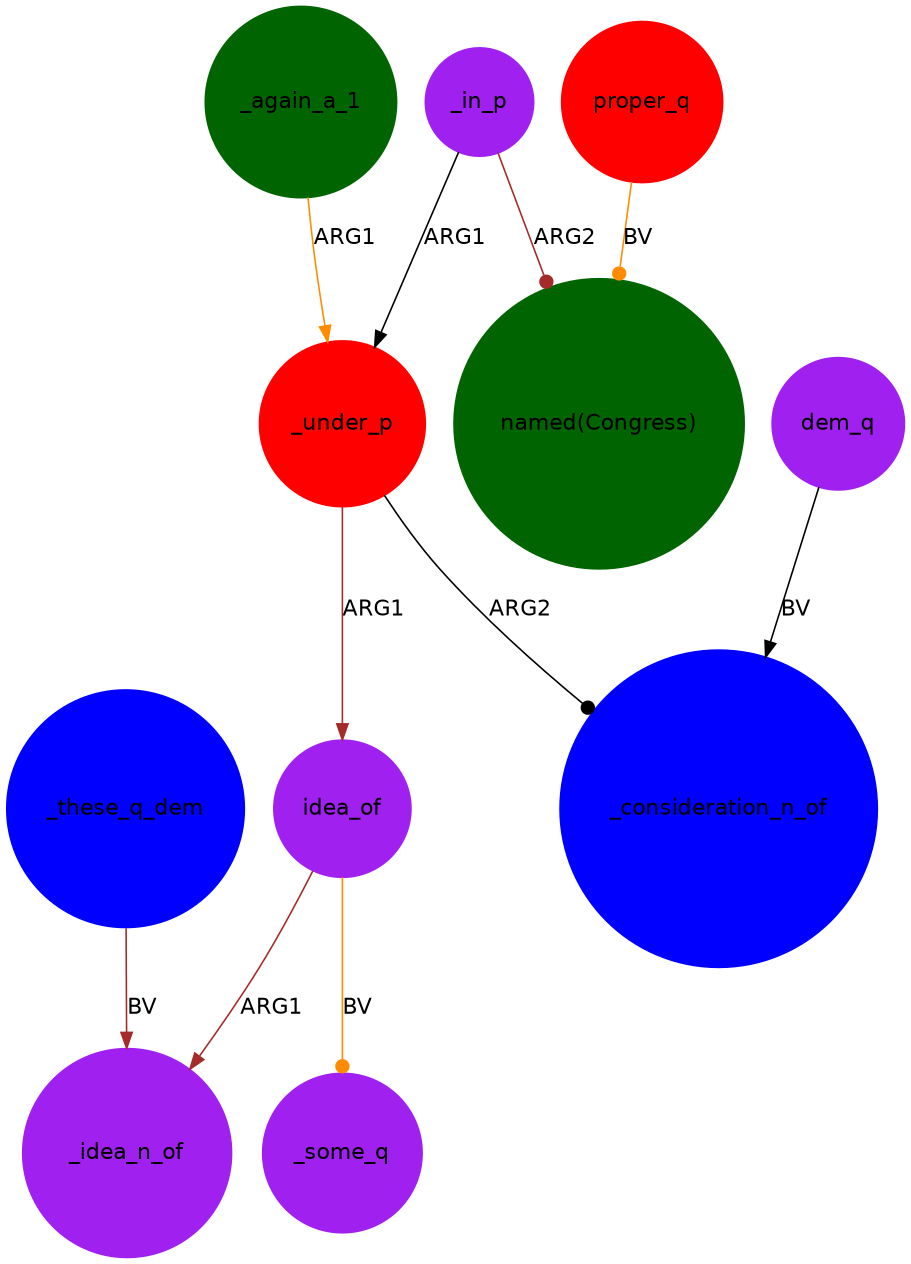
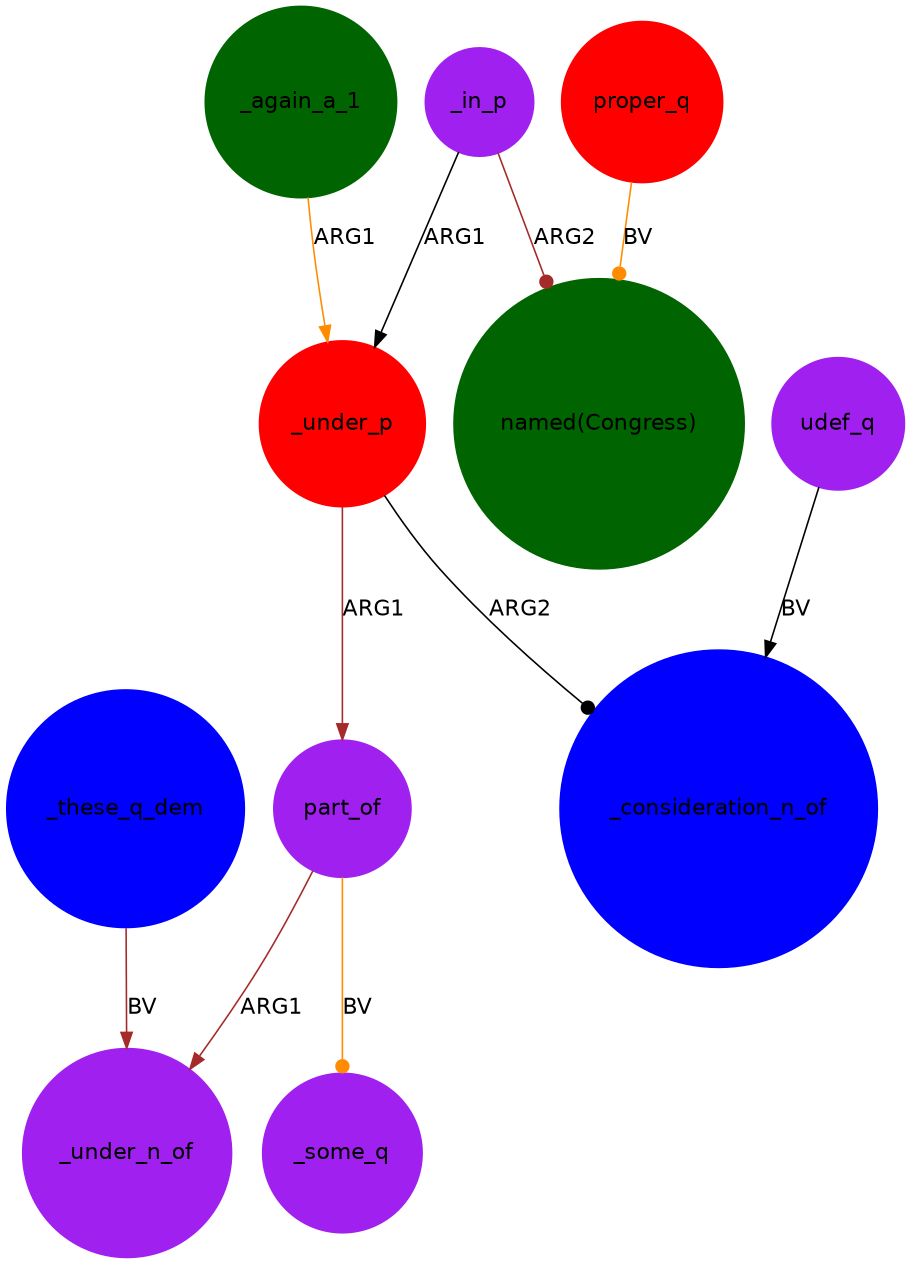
node "dem_q": label "dem_q" -> "udef_q"
node "idea_of": label "idea_of" -> "part_of"
node "_idea_n_of": label "_idea_n_of" -> "_under_n_of"
